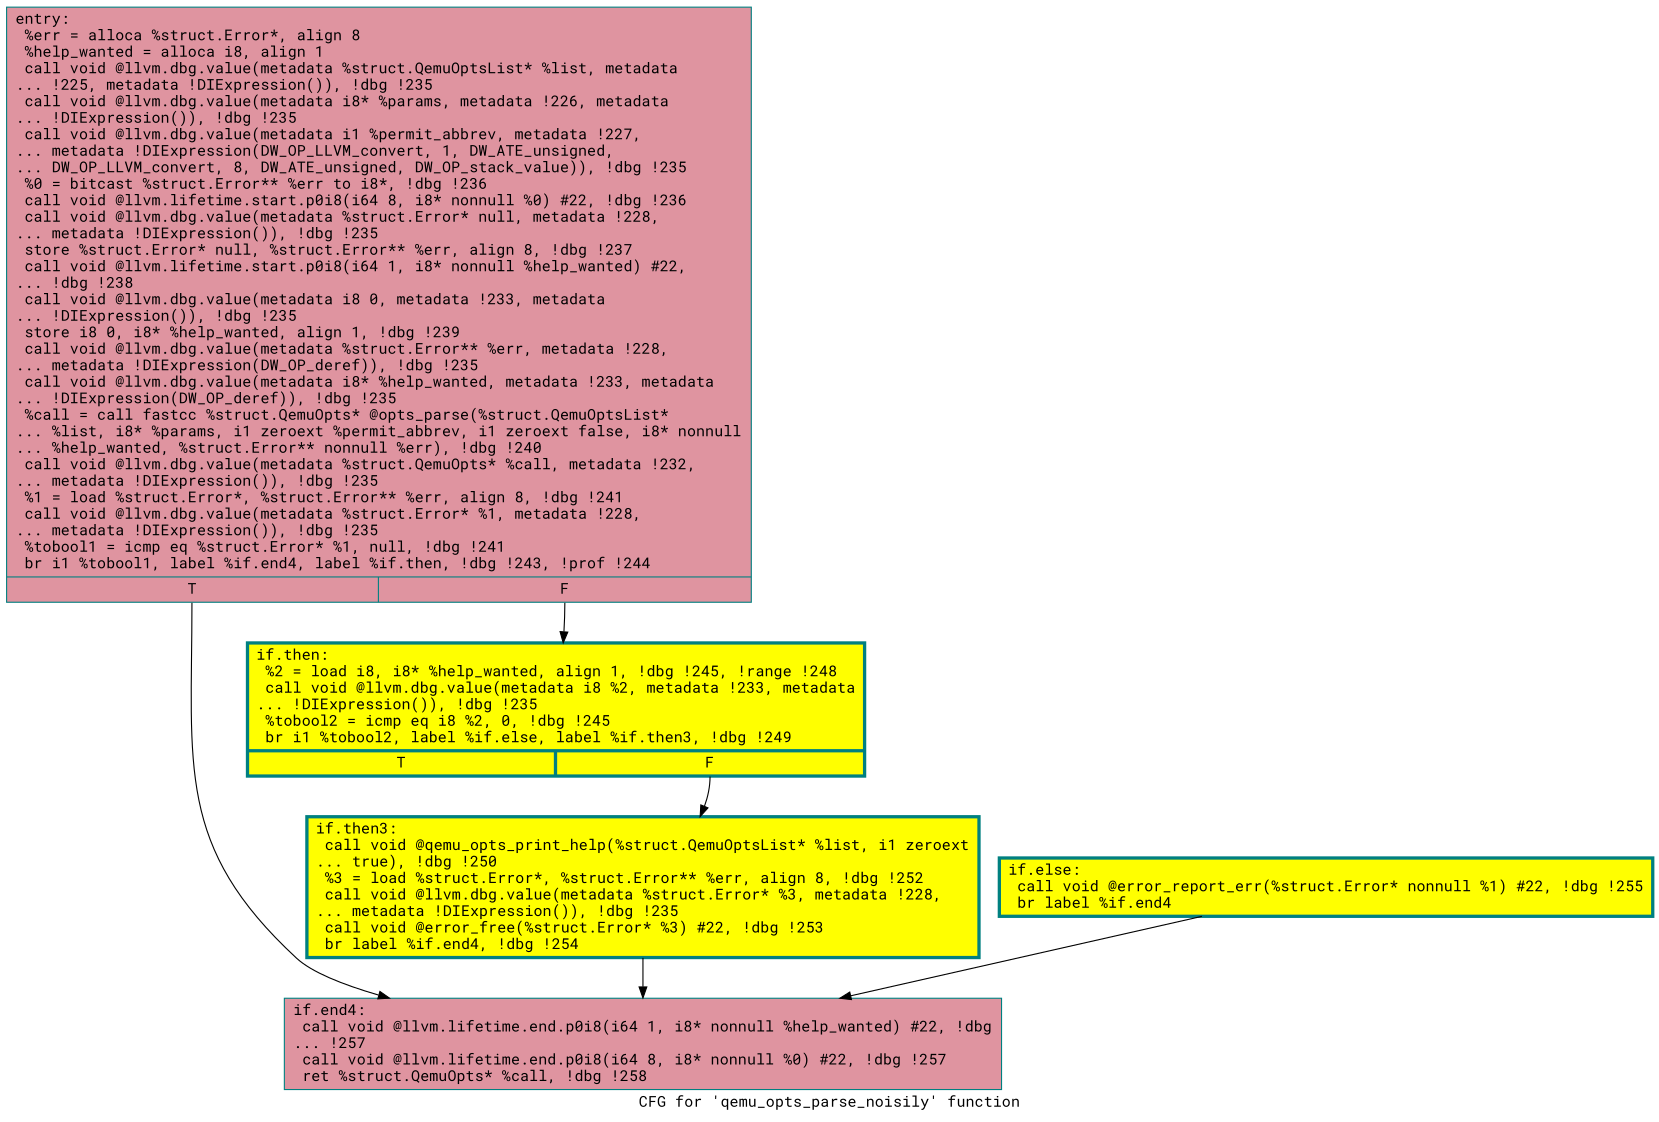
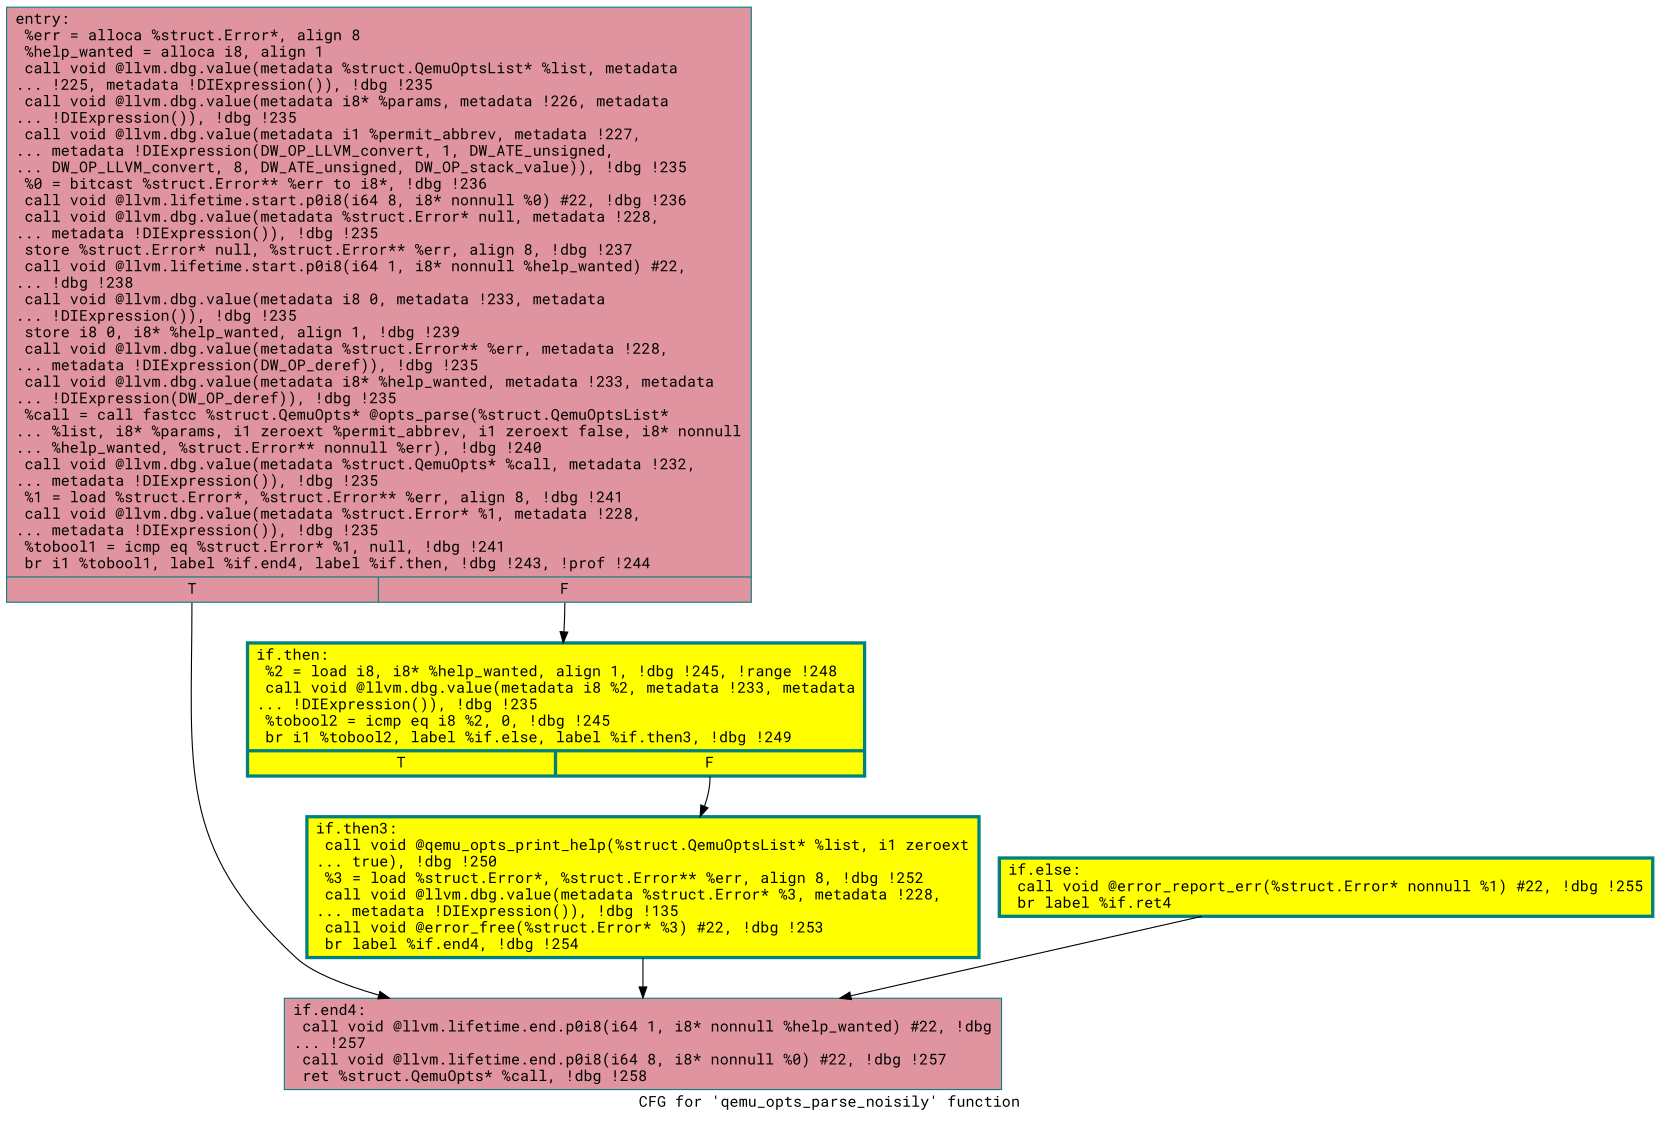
node "if.else:": text "br label %if.end4" -> "br label %if.ret4"
node "if.then3:": text "... metadata !DIExpression()), !dbg !235" -> "... metadata !DIExpression()), !dbg !135"
